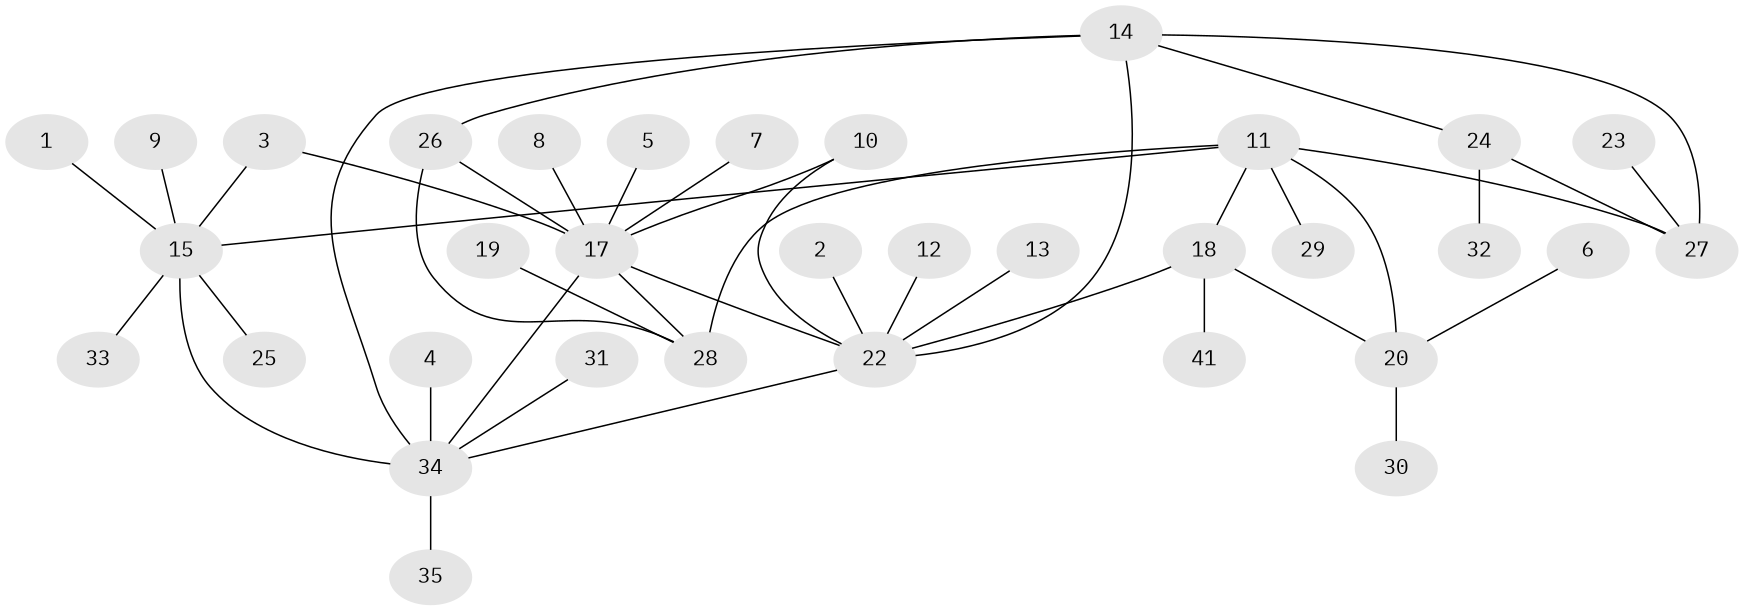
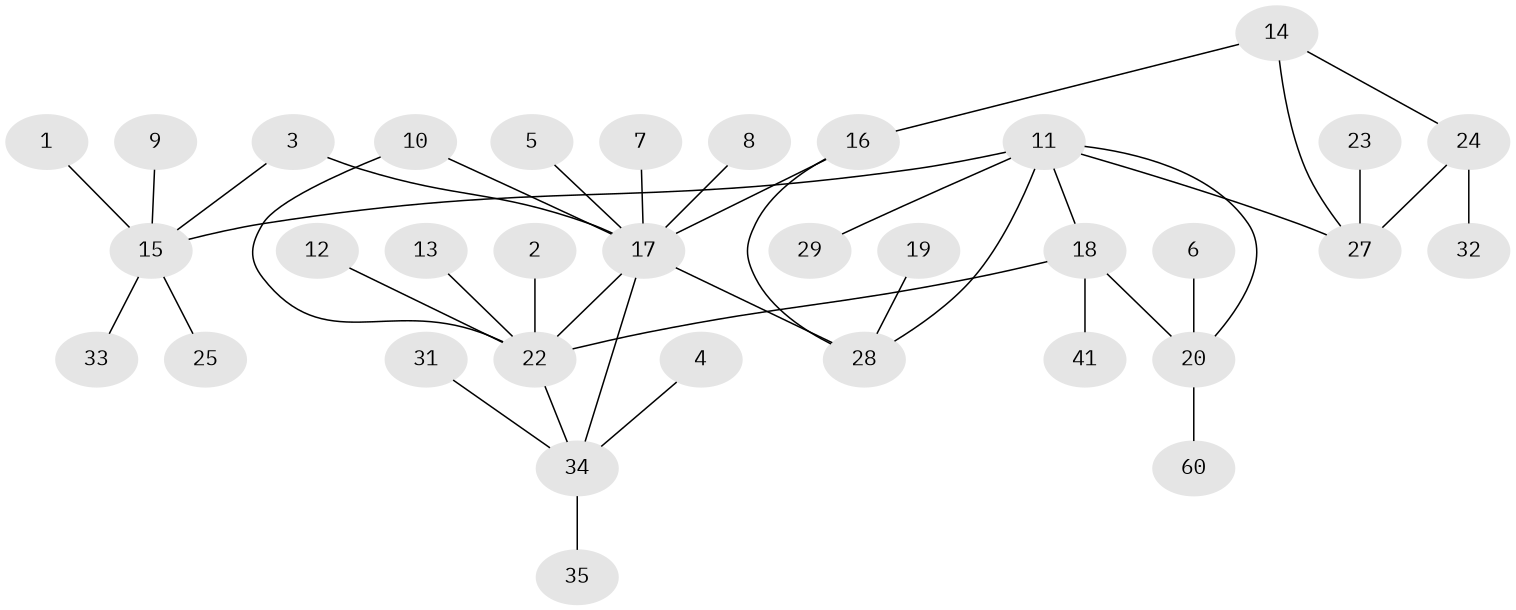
edge "14" -- "34": removed
node "26": label "26" -> "16"
edge "14" -- "22": removed
edge "15" -- "34": removed
node "30": label "30" -> "60"
